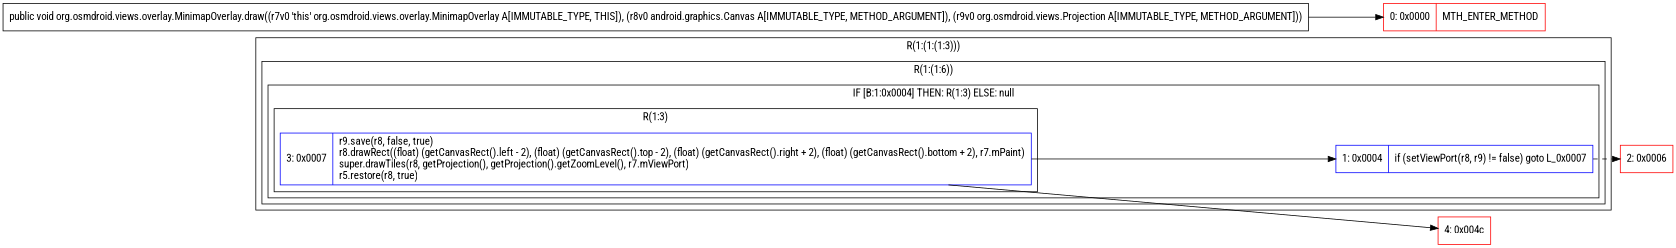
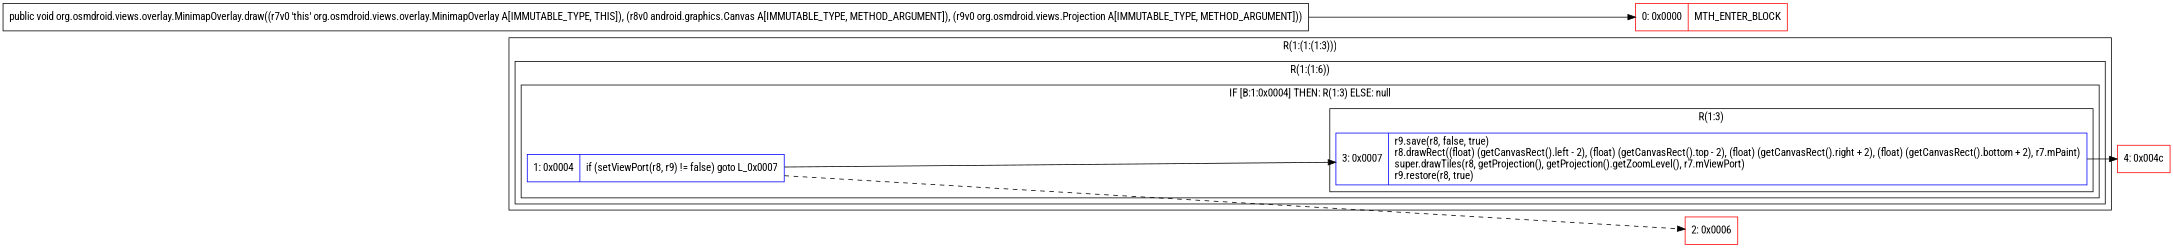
node "0: 0x0000": text "MTH_ENTER_METHOD" -> "MTH_ENTER_BLOCK"
edge "3: 0x0007" -> "1: 0x0004": reversed
node "3: 0x0007": text "r5.restore(r8, true)" -> "r9.restore(r8, true)"
